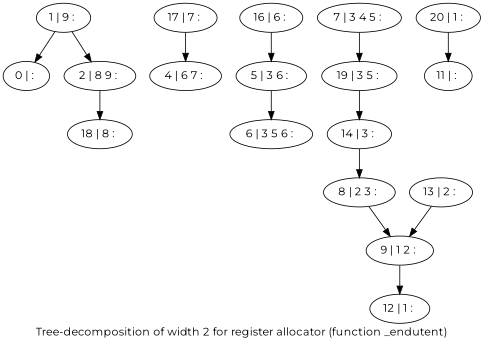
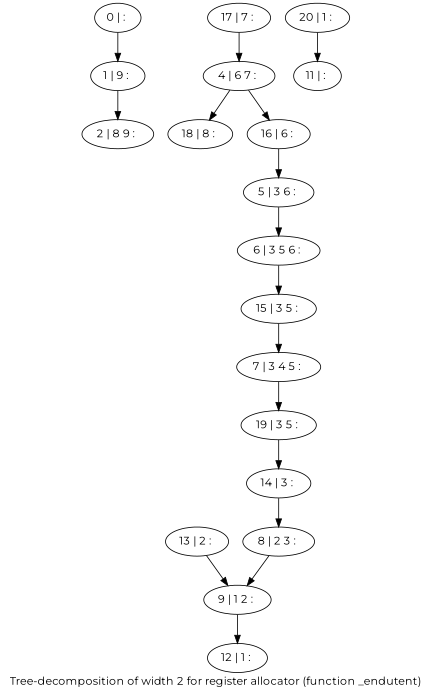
edge "1 | 9 :" -> "0 | :": reversed
edge "2 | 8 9 :" -> "18 | 8 :": now "4 | 6 7 :" -> "18 | 8 :"
edge "4 | 6 7 :" -> "16 | 6 :": added
node "15 | 3 5 :": added
